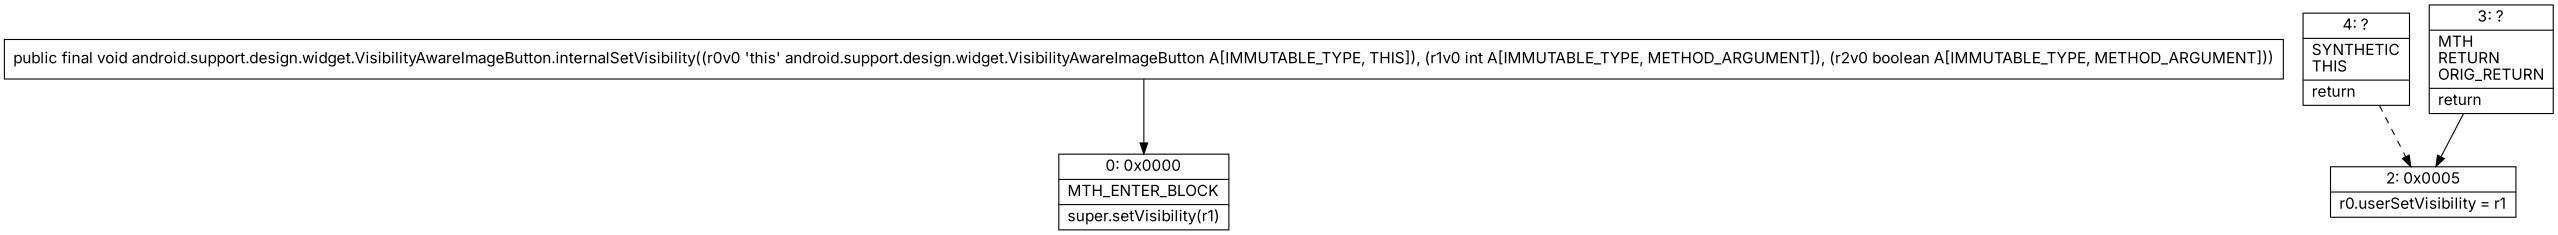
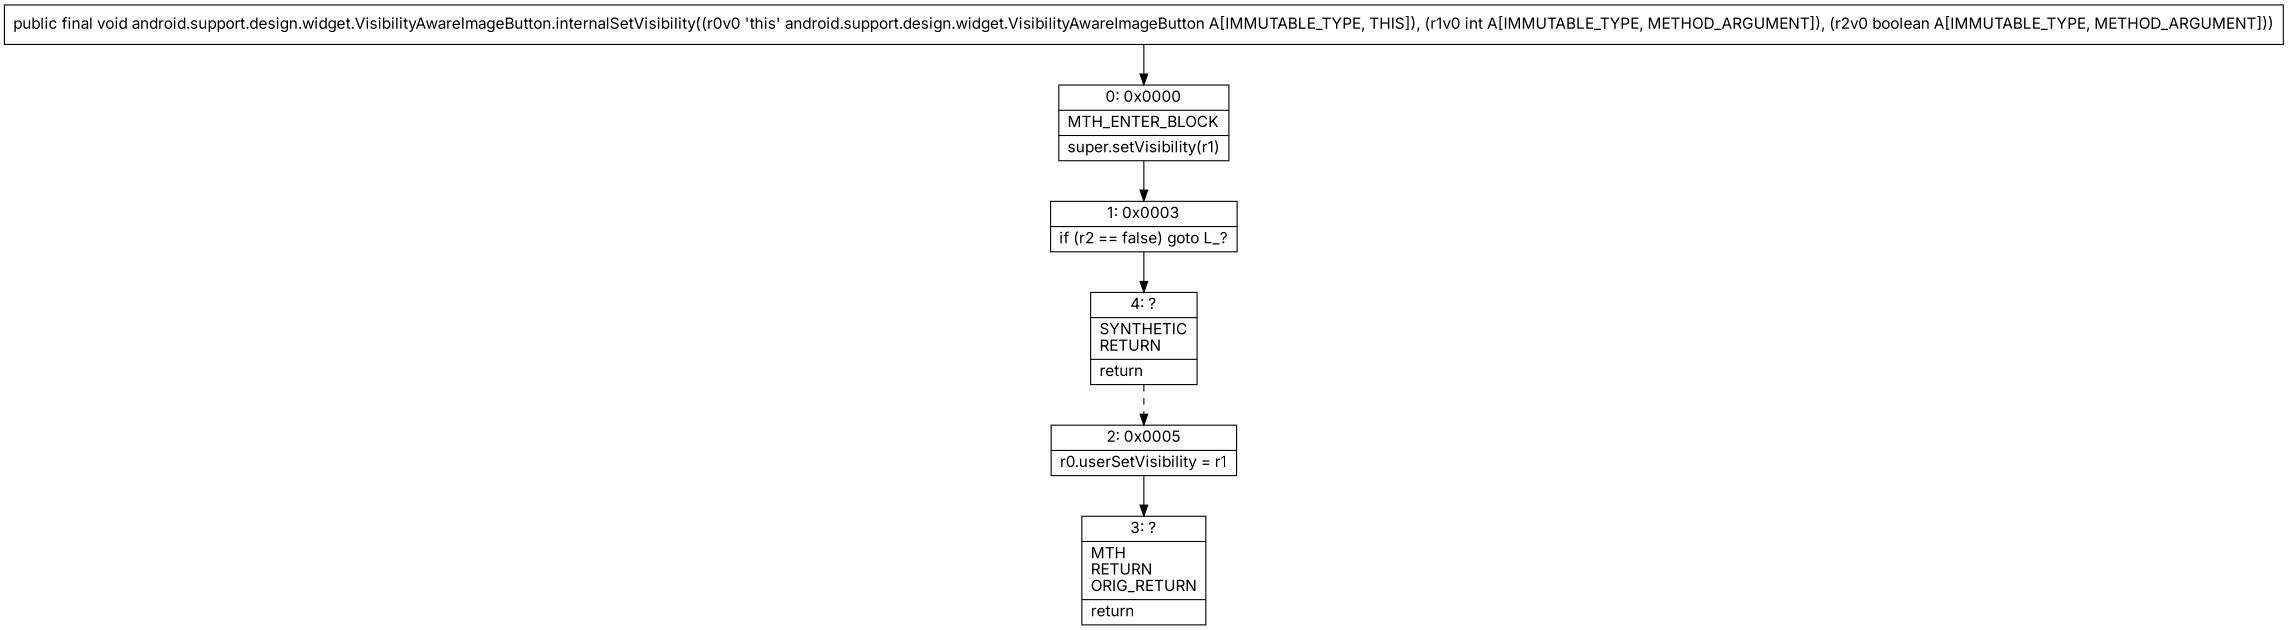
node "4: ?": text "THIS" -> "RETURN"
edge "3: ?" -> "2: 0x0005": reversed
node "1: 0x0003": added
